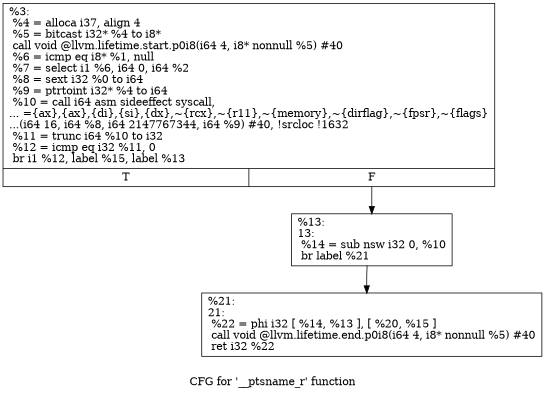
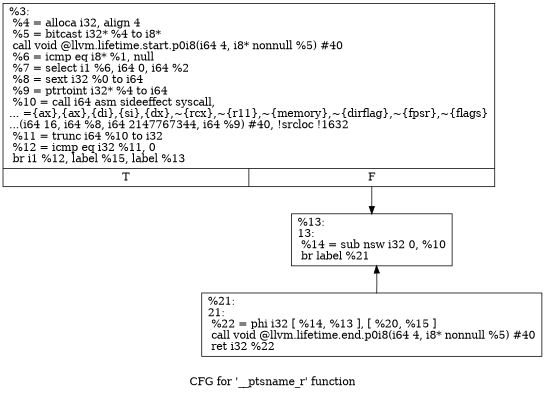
node "%3:": text "%4 = alloca i37, align 4" -> "%4 = alloca i32, align 4"
edge "%13:" -> "%21:": reversed
